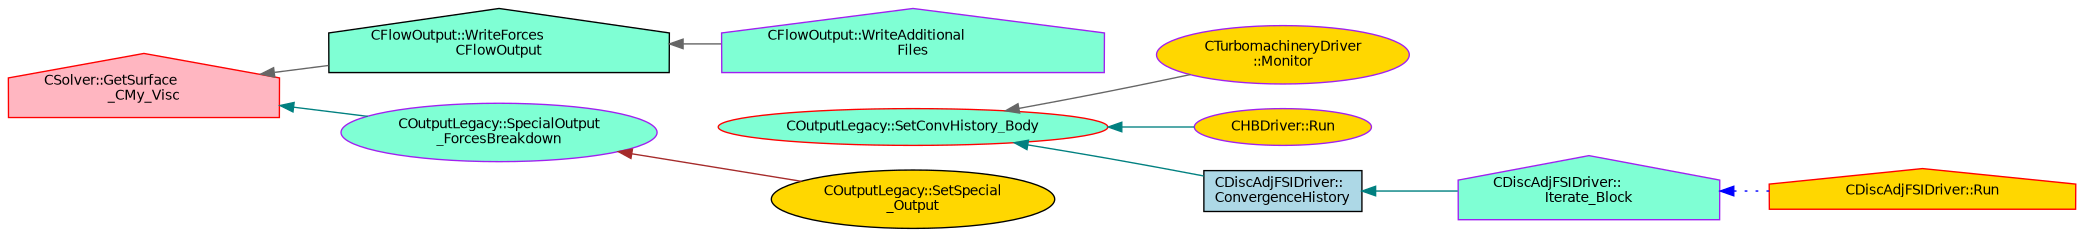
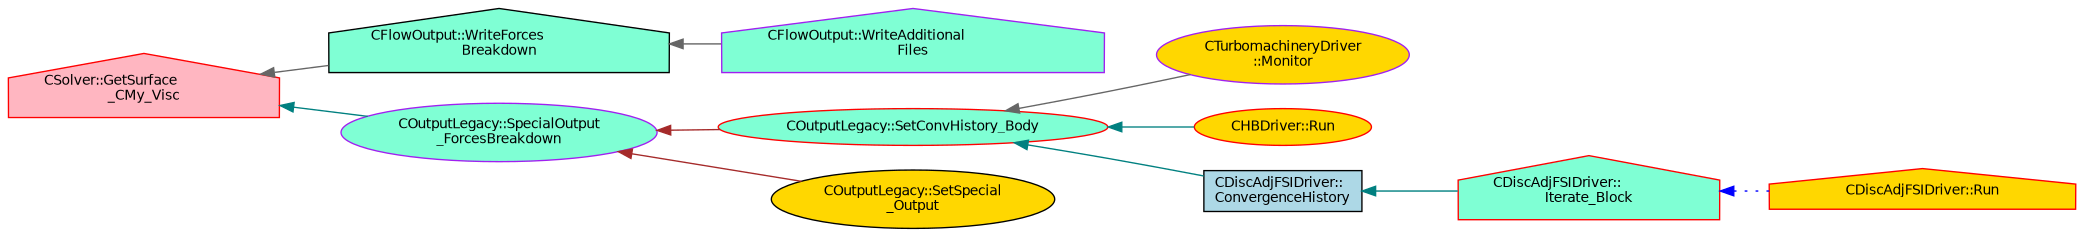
node "CFlowOutput::WriteForces CFlowOutput": label "CFlowOutput::WriteForces CFlowOutput" -> "CFlowOutput::WriteForces Breakdown"
node "CHBDriver::Run": color purple -> red
edge "COutputLegacy::SetConvHistory_Body" -> "COutputLegacy::SpecialOutput _ForcesBreakdown": added
node "CDiscAdjFSIDriver:: Iterate_Block": color purple -> red
